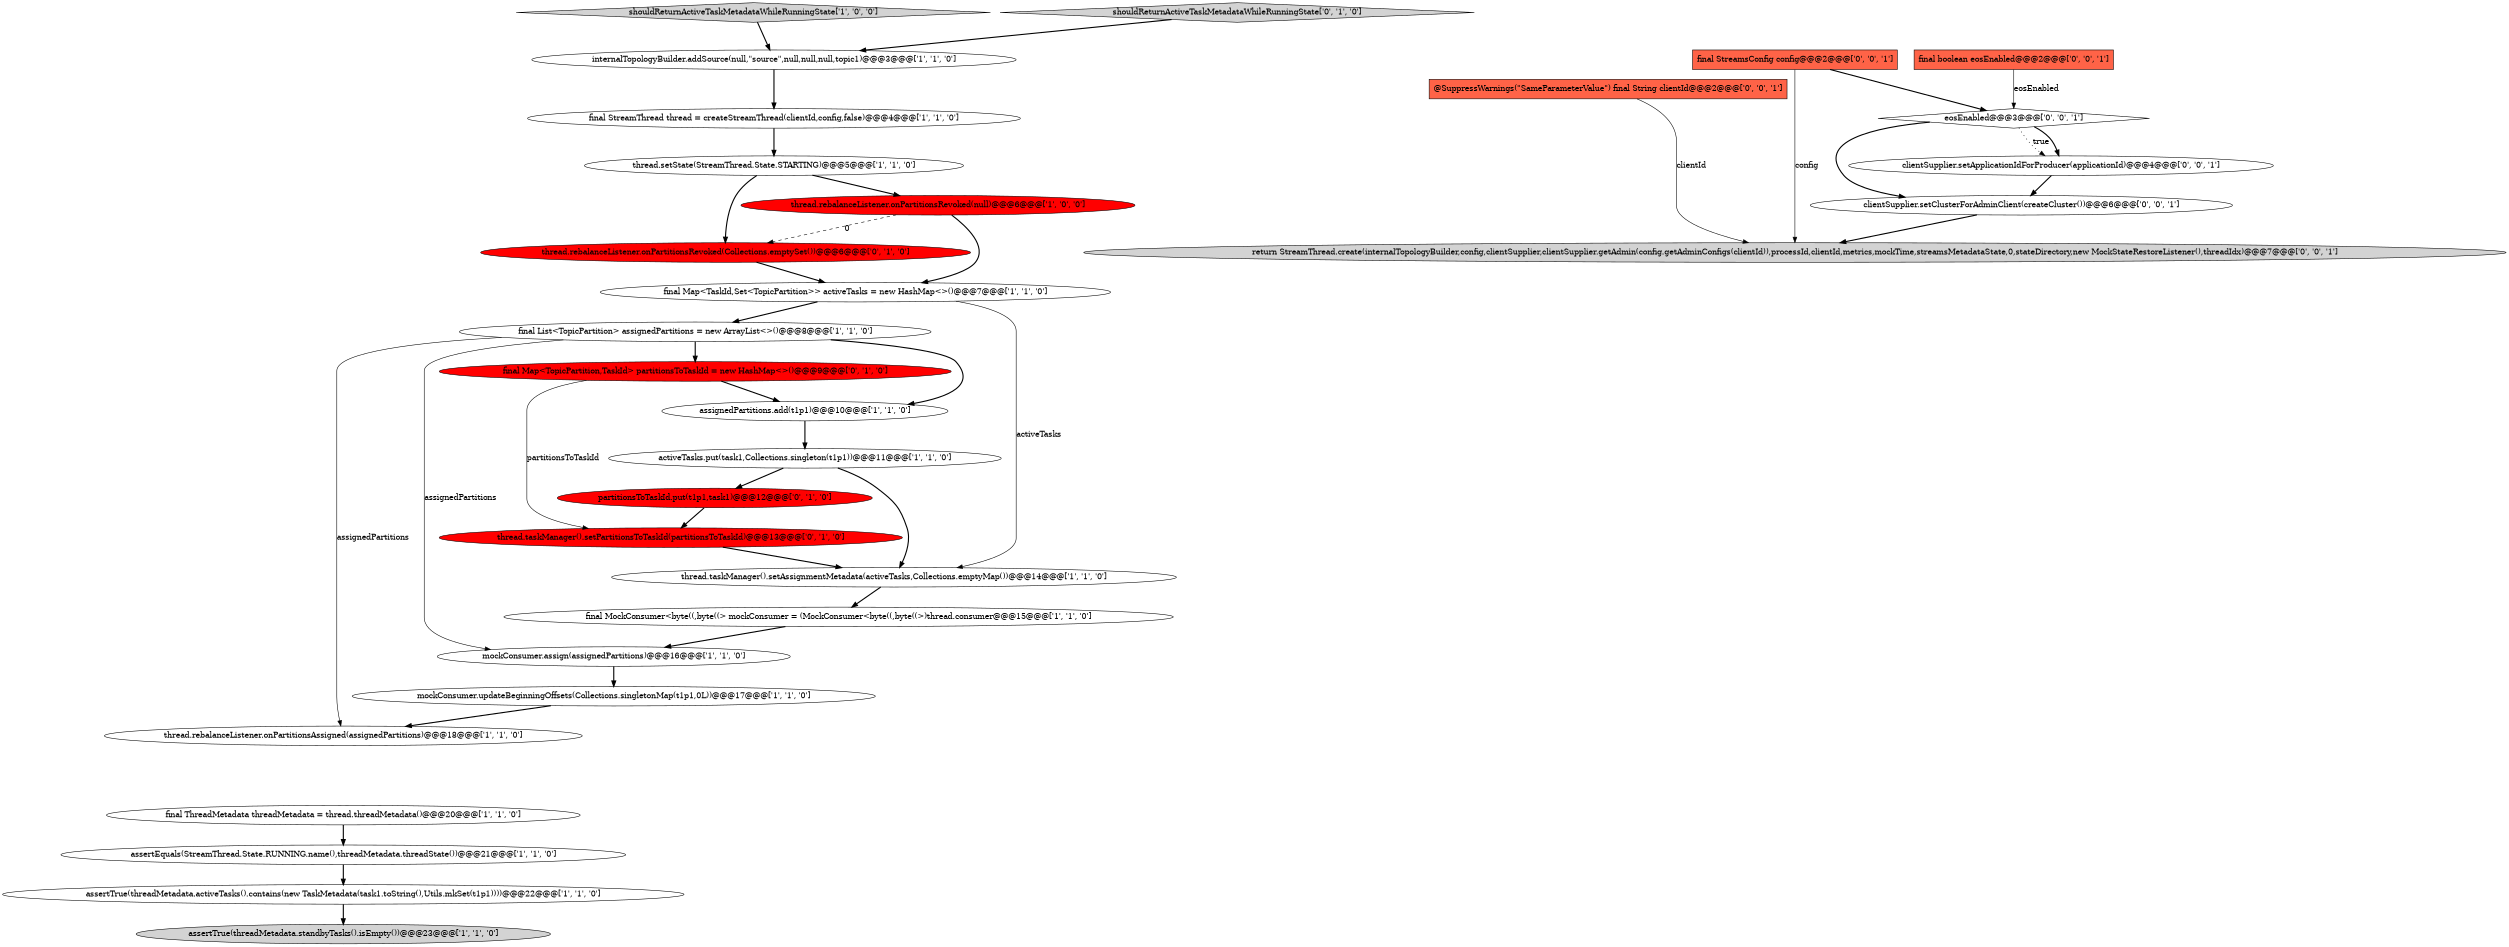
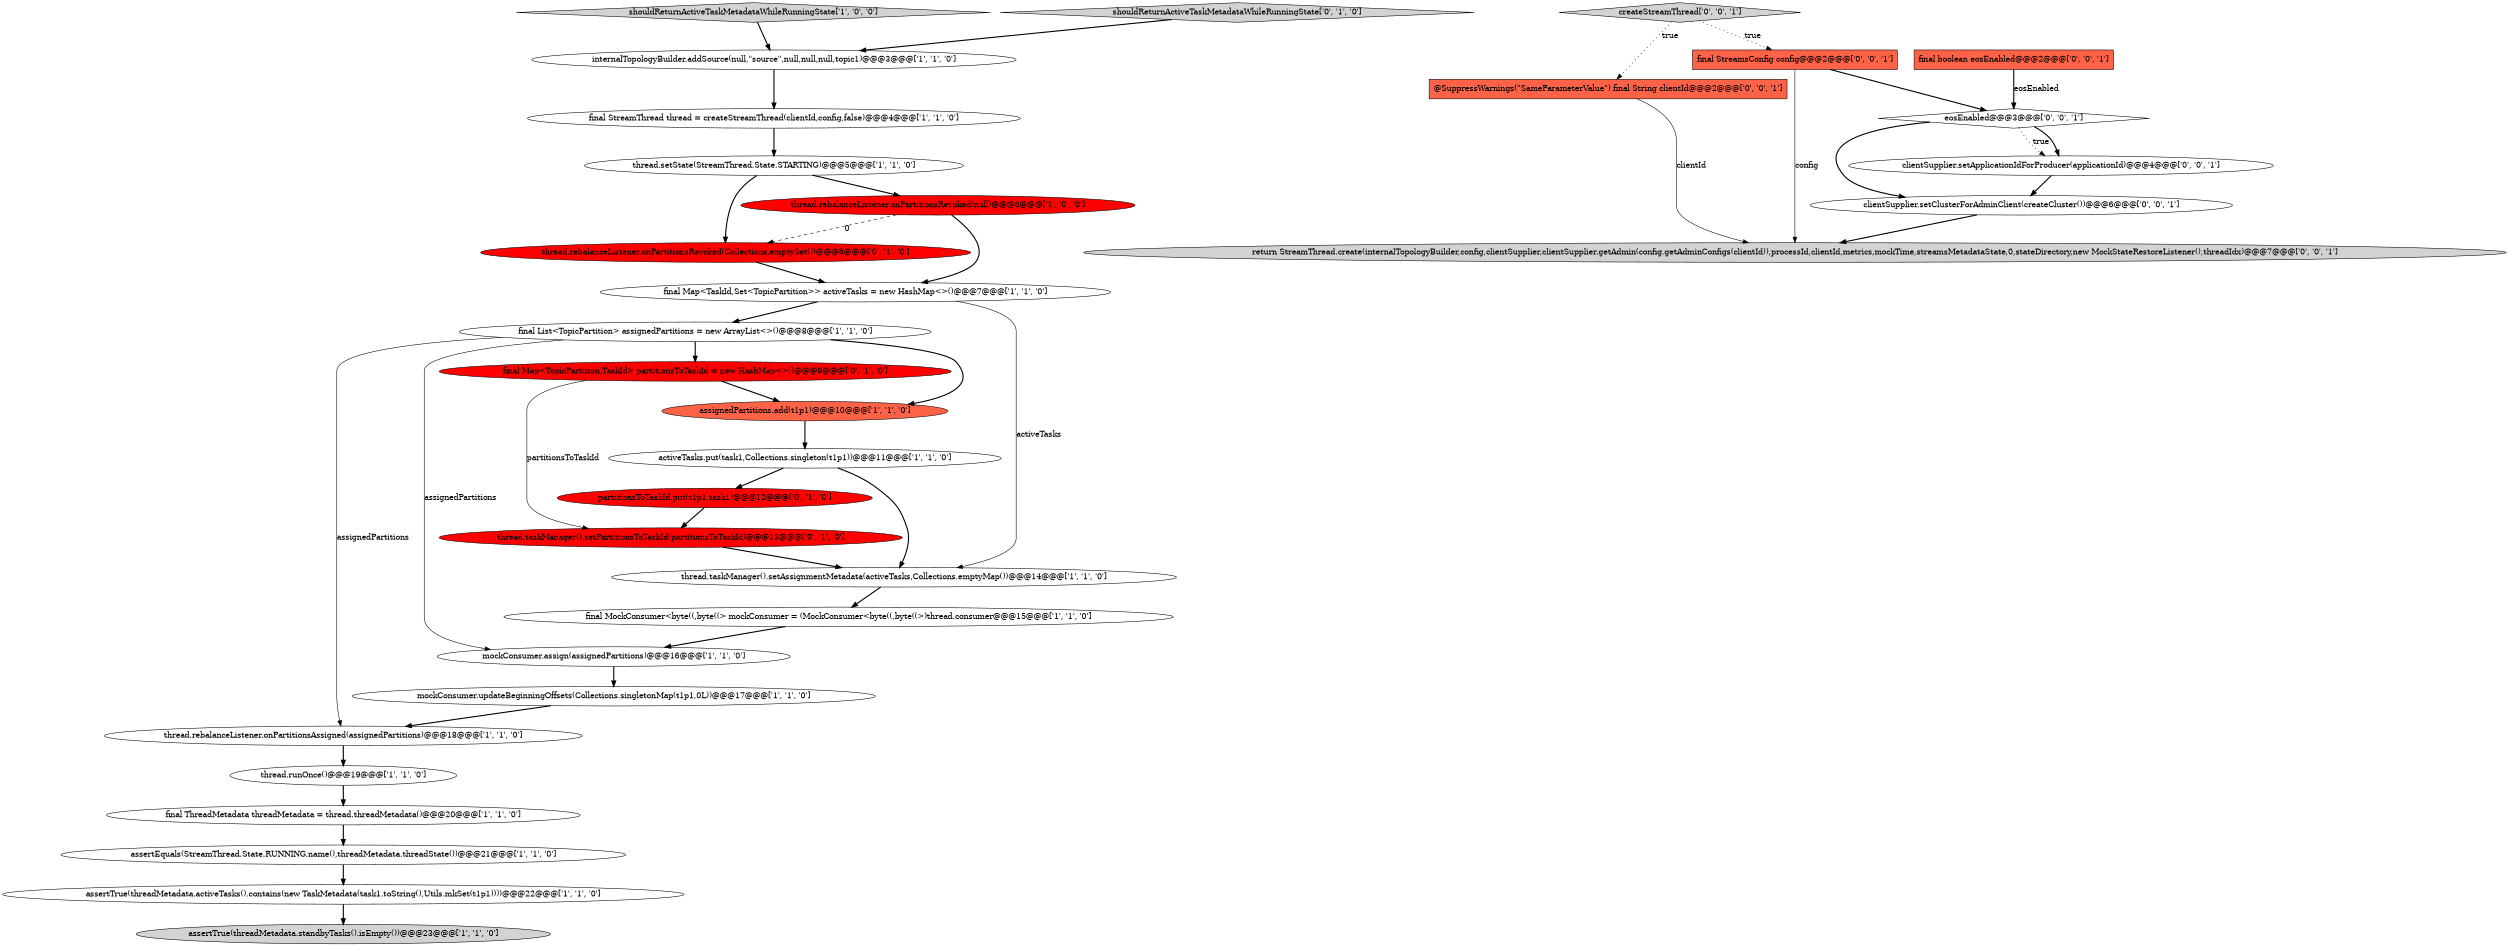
node "createStreamThread['0', '0', '1']": added
edge "final boolean eosEnabled@@@2@@@['0', '0', '1']" -> "eosEnabled@@@3@@@['0', '0', '1']": style solid -> bold
node "assignedPartitions.add(t1p1)@@@10@@@['1', '1', '0']": fillcolor white -> tomato
node "thread.runOnce()@@@19@@@['1', '1', '0']": added
